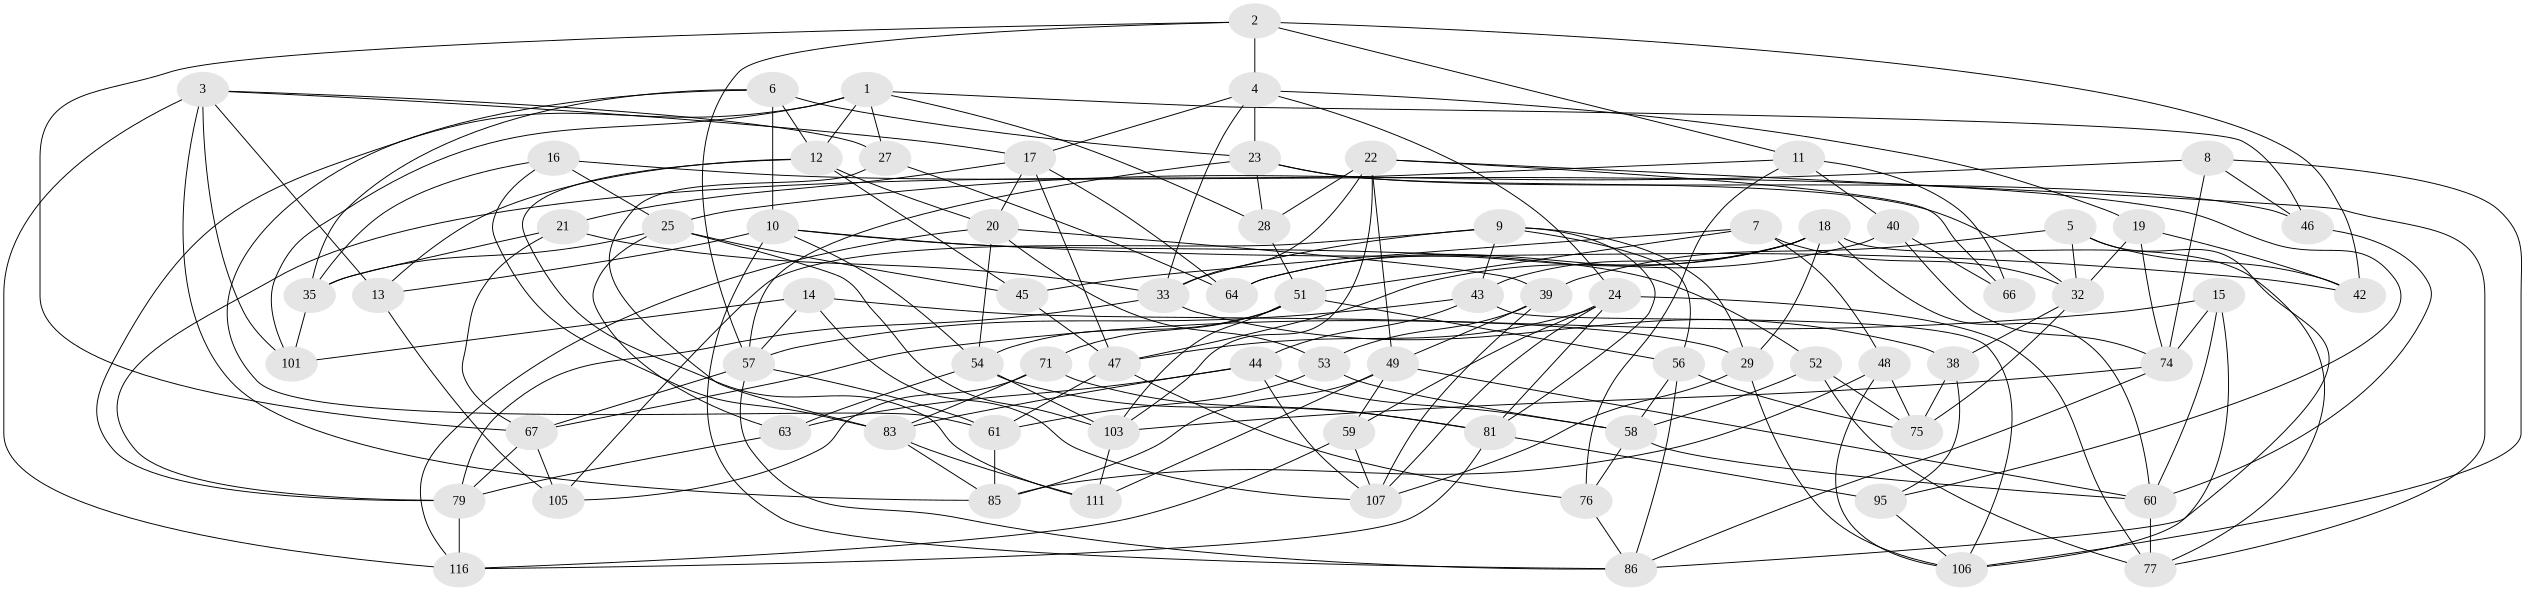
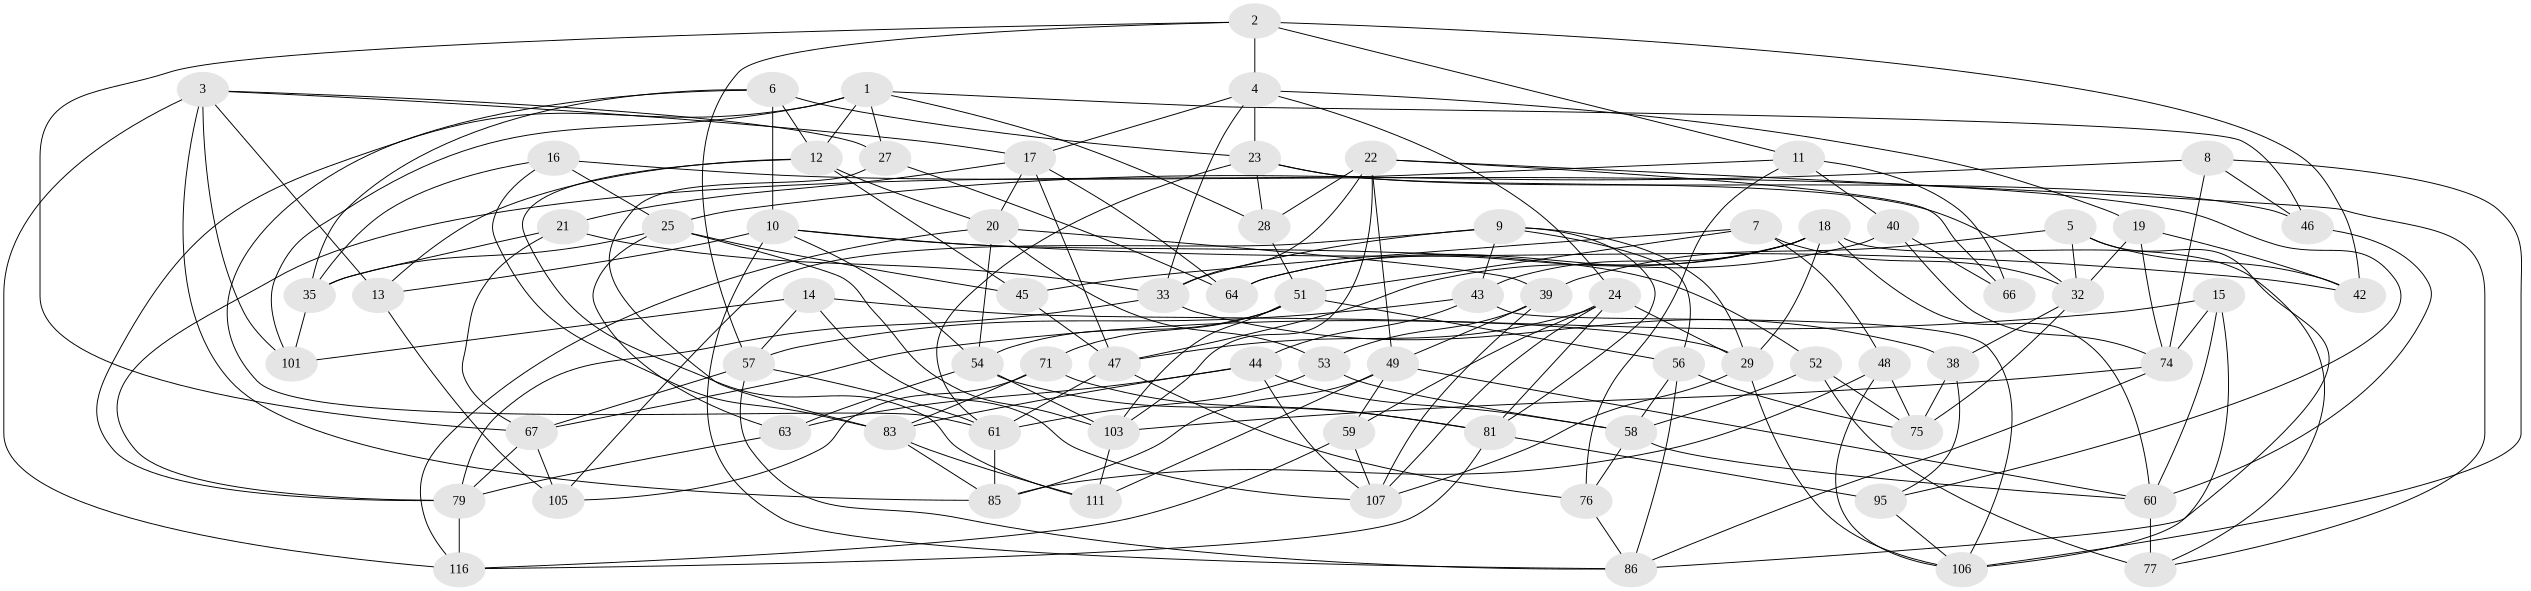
edge "23" -- "57": now "23" -- "61"
edge "24" -- "77": now "24" -- "29"
